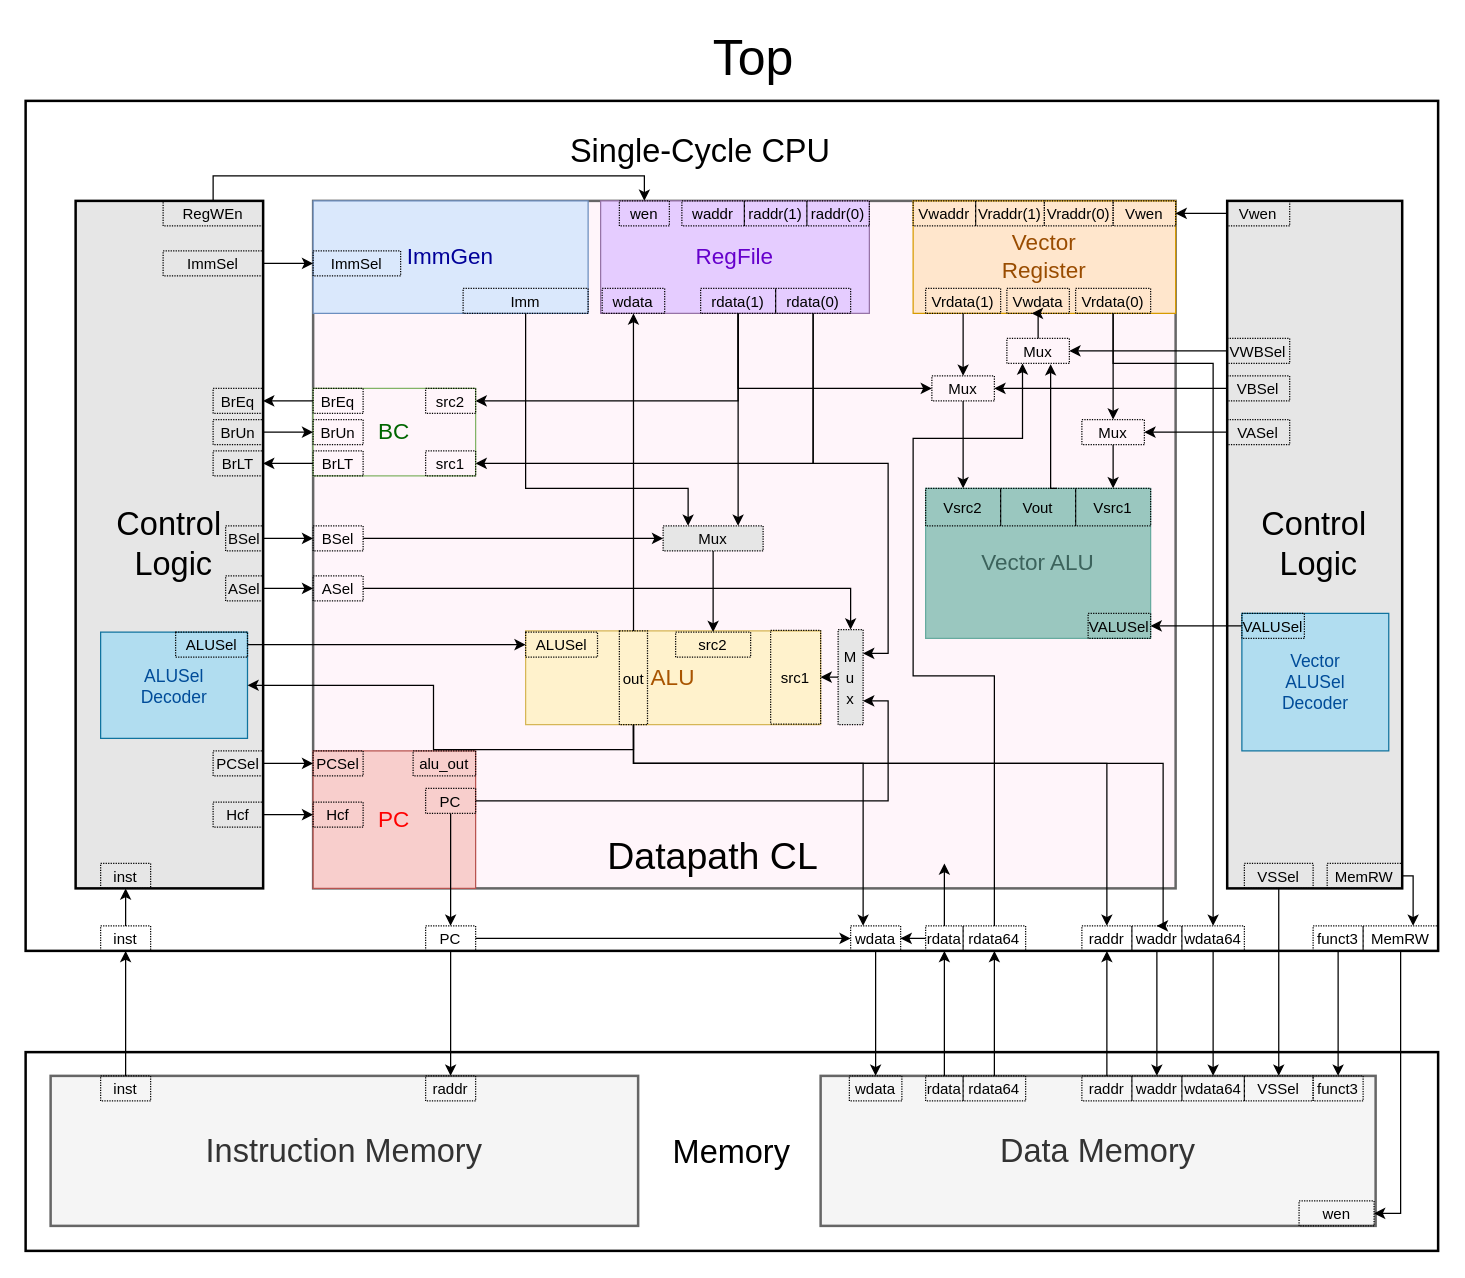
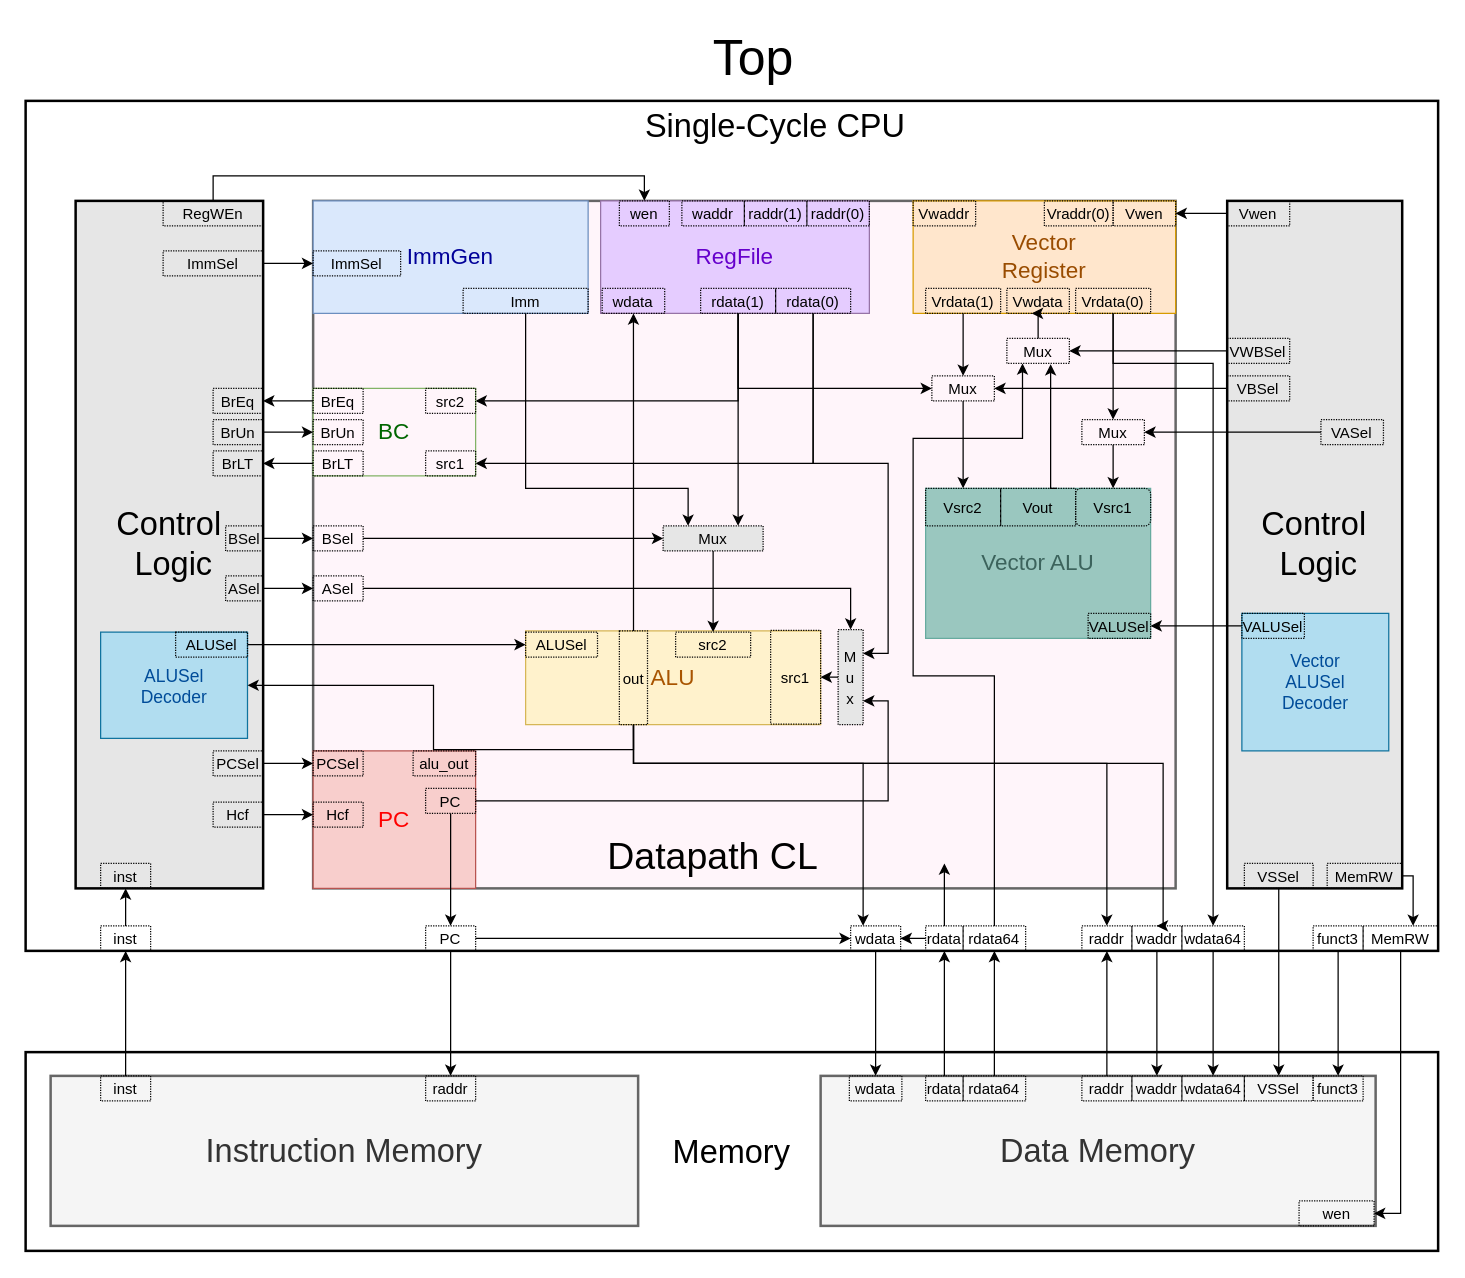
node "Single-Cycle CPU": moved (701, 151) -> (776, 126)
node "Vraddr(1)": removed
node "VASel": moved (1258, 432) -> (1352, 432)
node "Vsrc1": shape rectangle -> rounded rectangle
